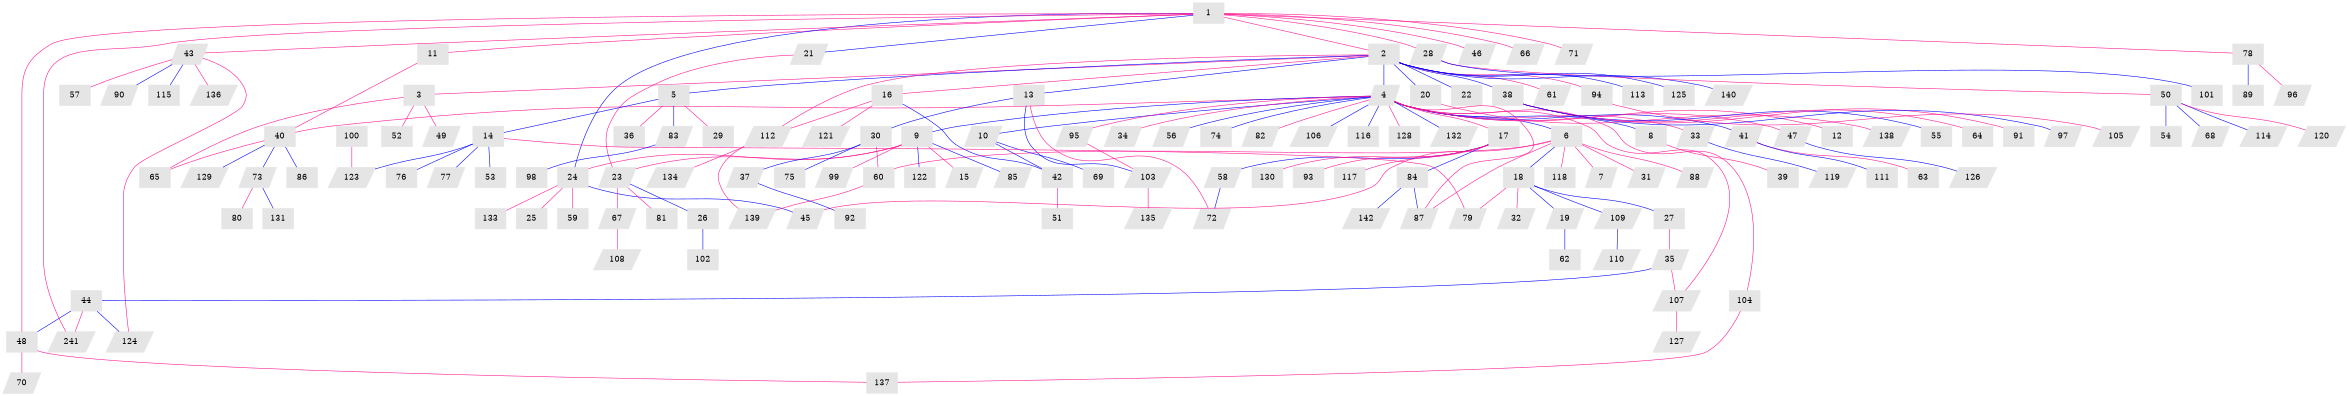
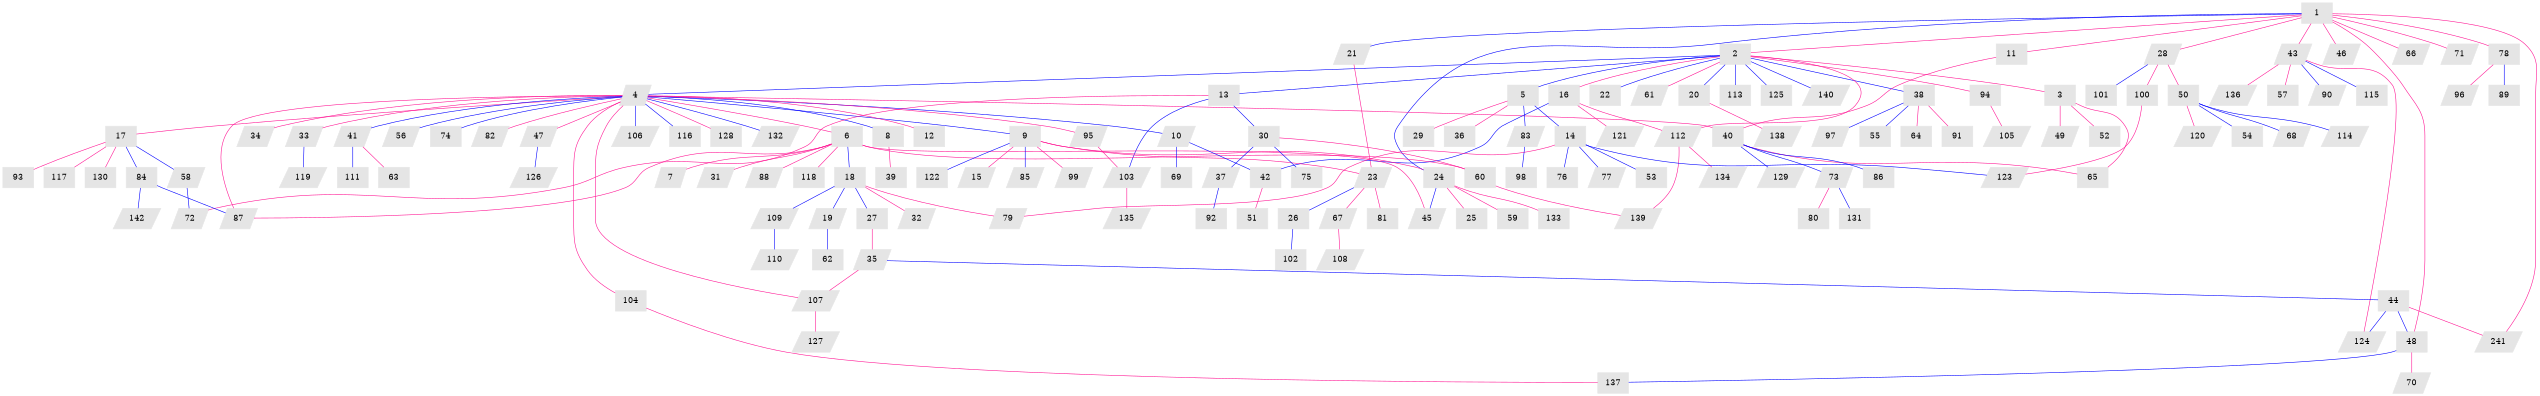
edge "28" -- "100": added
edge "4" -- "6": color blue -> deeppink
edge "48" -- "137": color deeppink -> blue
